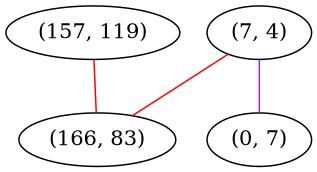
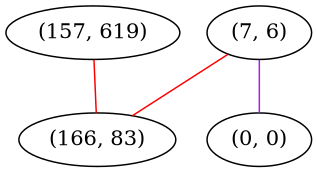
node "(157, 119)": label "(157, 119)" -> "(157, 619)"
node "(7, 4)": label "(7, 4)" -> "(7, 6)"
node "(0, 7)": label "(0, 7)" -> "(0, 0)"
